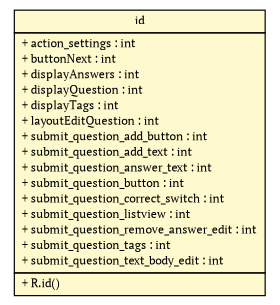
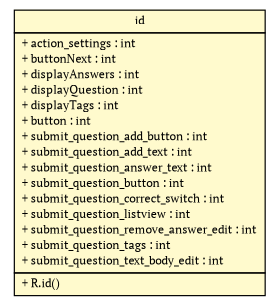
node "id": text "+ layoutEditQuestion : int" -> "+ button : int"
